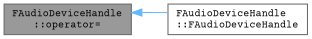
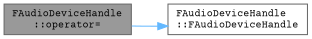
edge "FAudioDeviceHandle ::FAudioDeviceHandle" -> "FAudioDeviceHandle ::operator=": reversed
